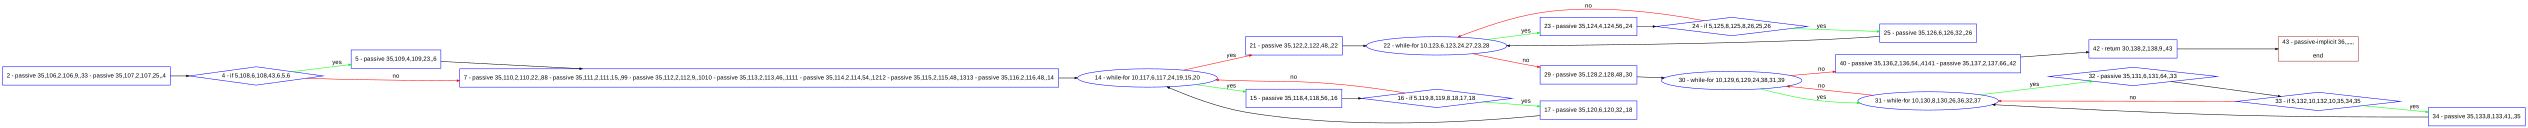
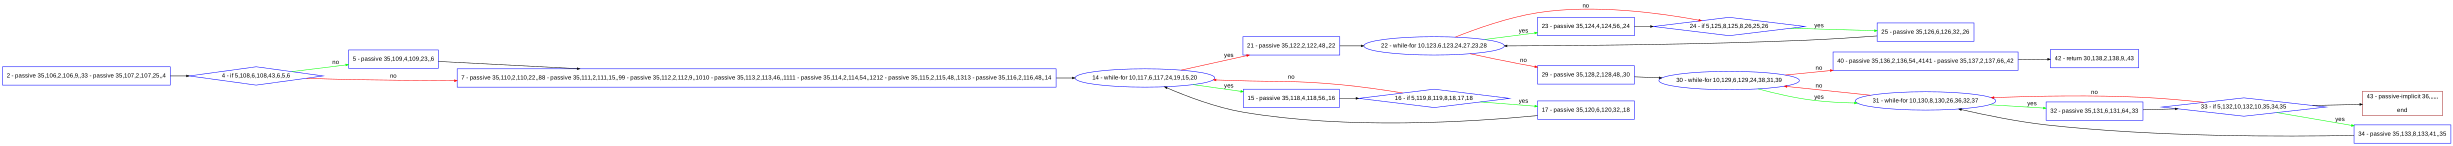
edge "24 - if 5,125,8,125,8,26,25,26" -> "22 - while-for 10,123,6,123,24,27,23,28": reversed
edge "42 - return 30,138,2,138,9,,43" -> "43 - passive-implicit 36,,,,,, end": now "33 - if 5,132,10,132,10,35,34,35" -> "43 - passive-implicit 36,,,,,, end"
edge "4 - if 5,108,6,108,43,6,5,6" -> "5 - passive 35,109,4,109,23,,6": label "yes" -> "no"
node "32 - passive 35,131,6,131,64,,33": shape diamond -> box
